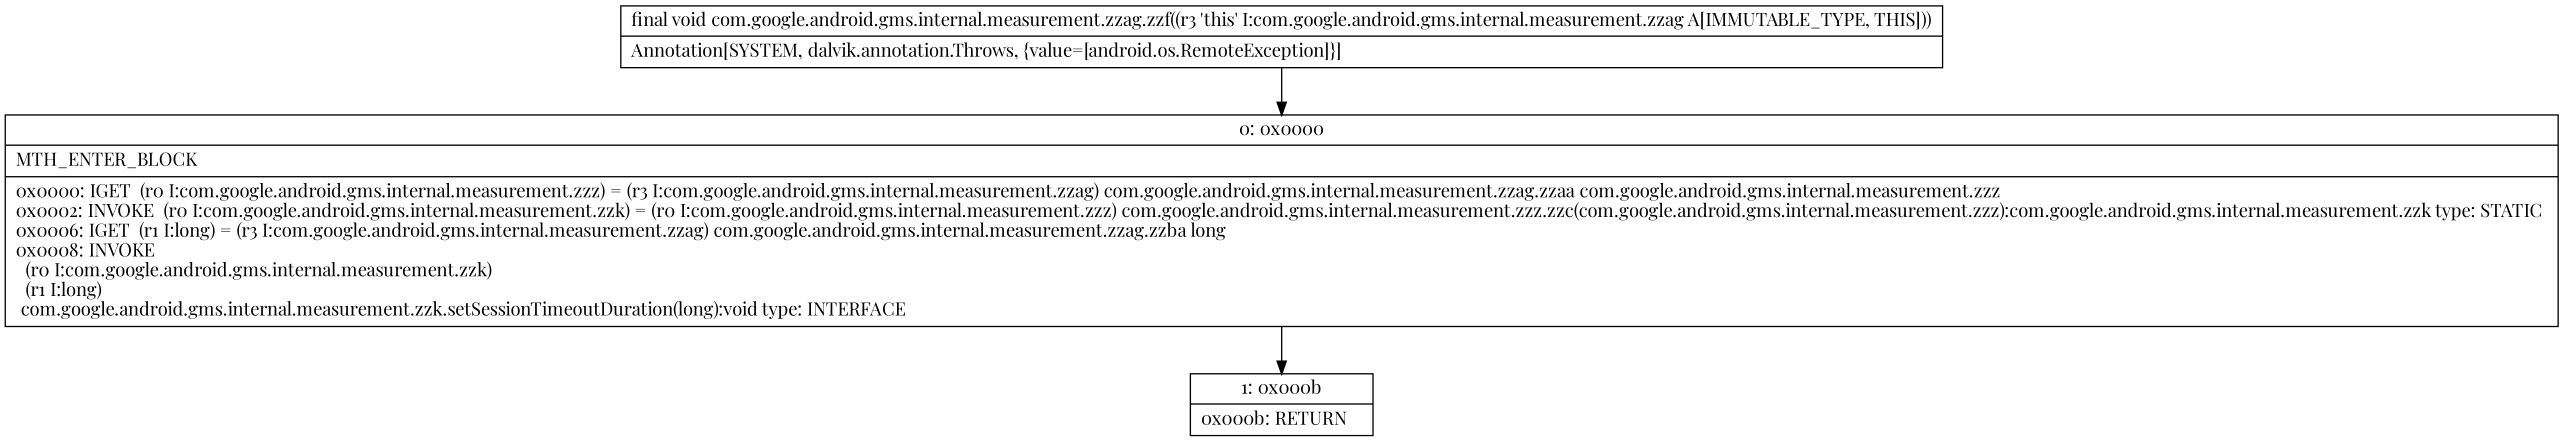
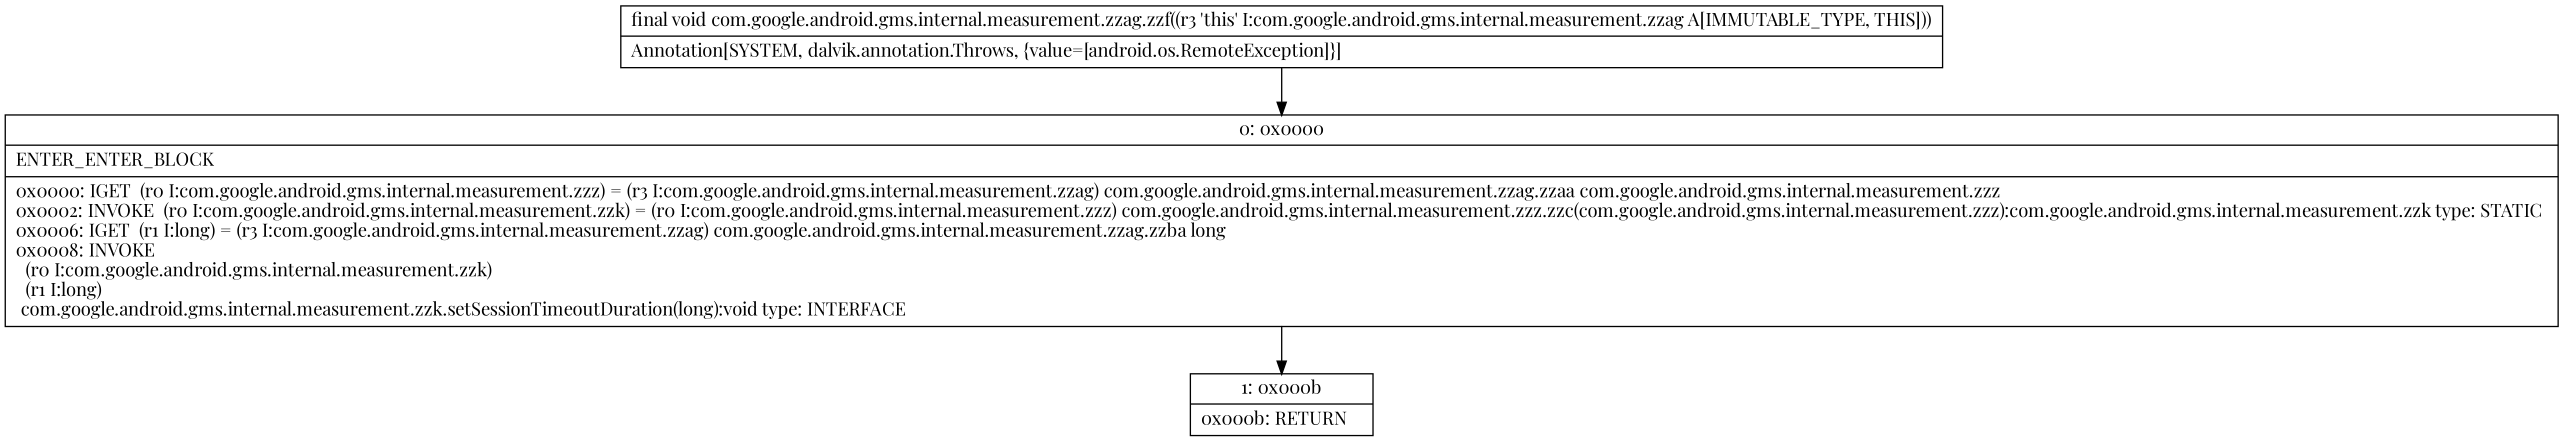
node "0: 0x0000": text "MTH_ENTER_BLOCK" -> "ENTER_ENTER_BLOCK"
